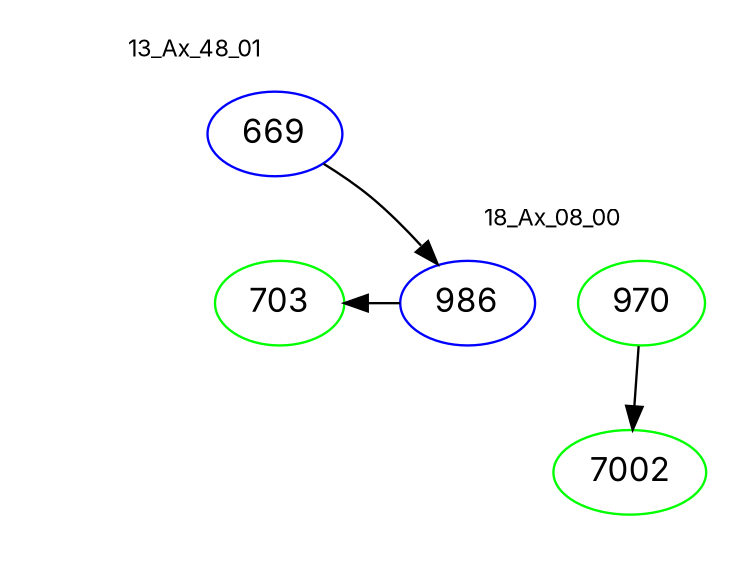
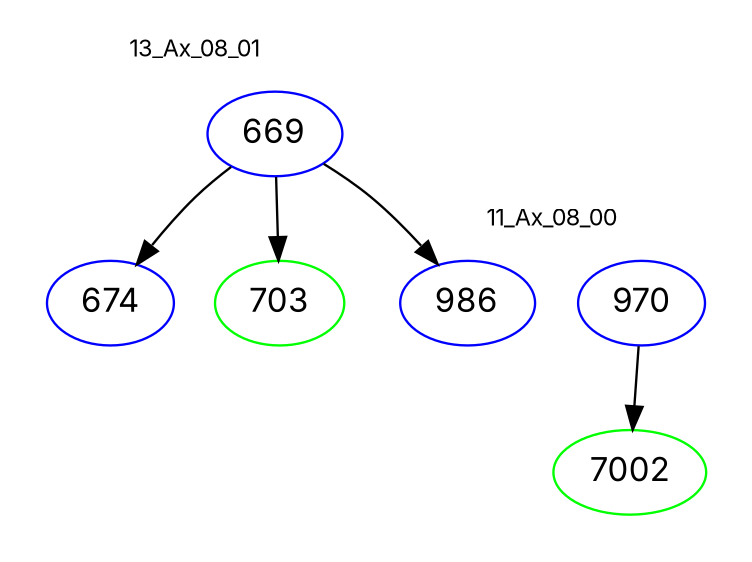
cluster "13_Ax_48_01": label "13_Ax_48_01" -> "13_Ax_08_01"
cluster "18_Ax_08_00": label "18_Ax_08_00" -> "11_Ax_08_00"
node "674": added
edge "986" -> "703": now "669" -> "703"
node "970": color green -> blue
